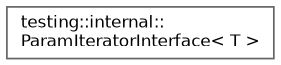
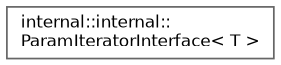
node "testing::internal:: ParamIteratorInterface< T >": label "testing::internal:: ParamIteratorInterface< T >" -> "internal::internal:: ParamIteratorInterface< T >"
